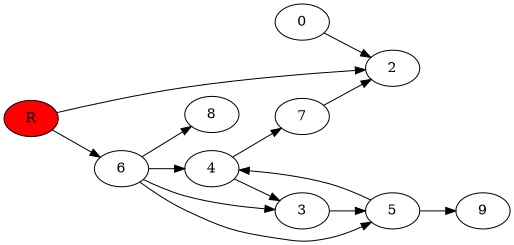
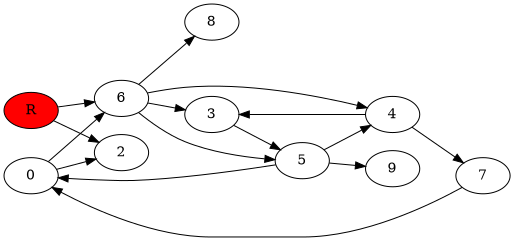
edge "7" -> "2": now "7" -> "0"
edge "0" -> "6": added
edge "5" -> "0": added
